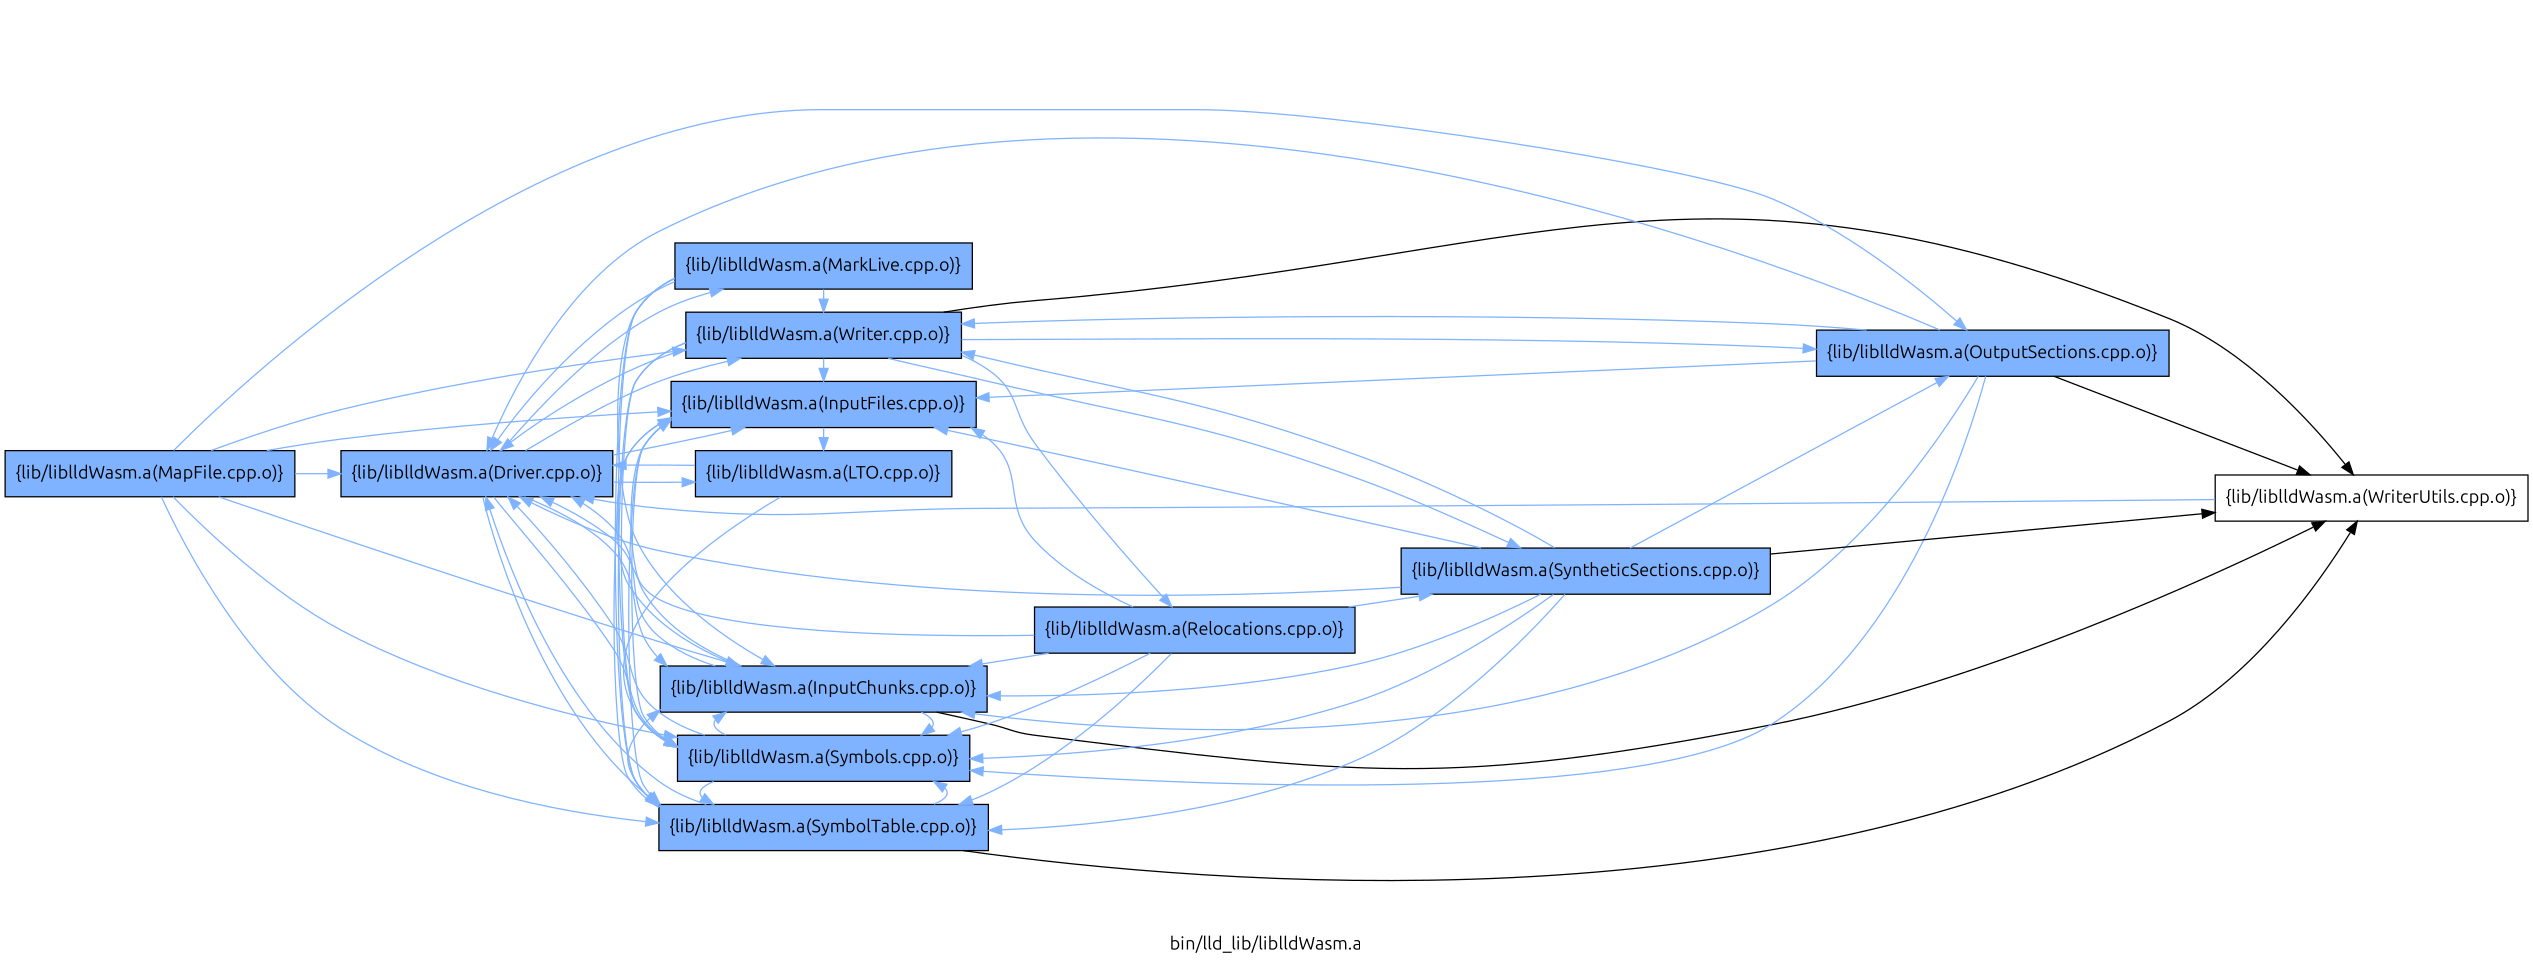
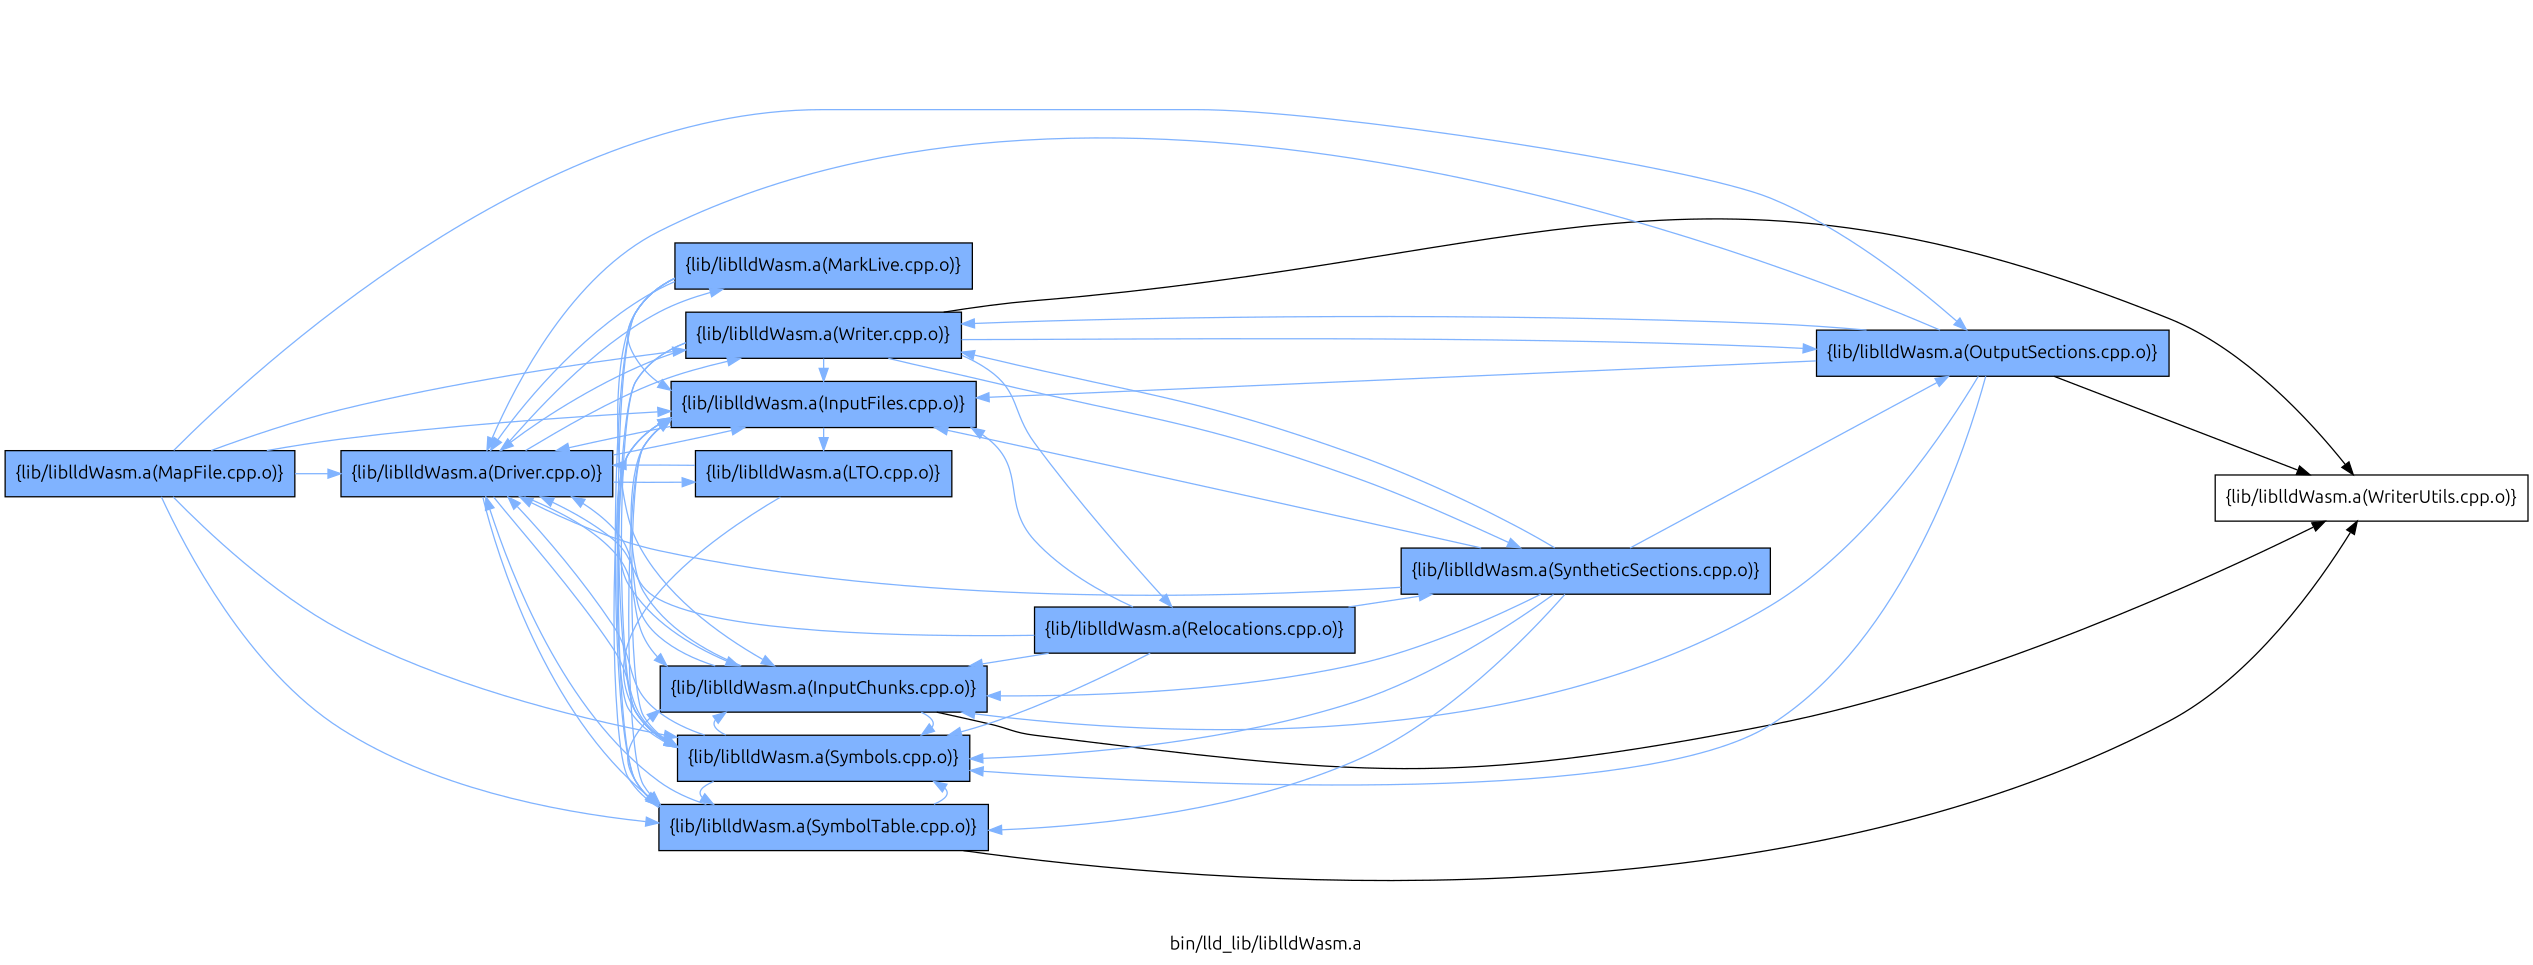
edge "{lib/liblldWasm.a(MarkLive.cpp.o)}" -> "{lib/liblldWasm.a(Writer.cpp.o)}": now "{lib/liblldWasm.a(MarkLive.cpp.o)}" -> "{lib/liblldWasm.a(InputFiles.cpp.o)}"
edge "{lib/liblldWasm.a(WriterUtils.cpp.o)}" -> "{lib/liblldWasm.a(Driver.cpp.o)}": now "{lib/liblldWasm.a(InputFiles.cpp.o)}" -> "{lib/liblldWasm.a(Driver.cpp.o)}"
edge "{lib/liblldWasm.a(SyntheticSections.cpp.o)}" -> "{lib/liblldWasm.a(WriterUtils.cpp.o)}": removed
edge "{lib/liblldWasm.a(MapFile.cpp.o)}" -> "{lib/liblldWasm.a(InputChunks.cpp.o)}": removed
edge "{lib/liblldWasm.a(Symbols.cpp.o)}" -> "{lib/liblldWasm.a(InputFiles.cpp.o)}": added
edge "{lib/liblldWasm.a(Relocations.cpp.o)}" -> "{lib/liblldWasm.a(SymbolTable.cpp.o)}": removed
